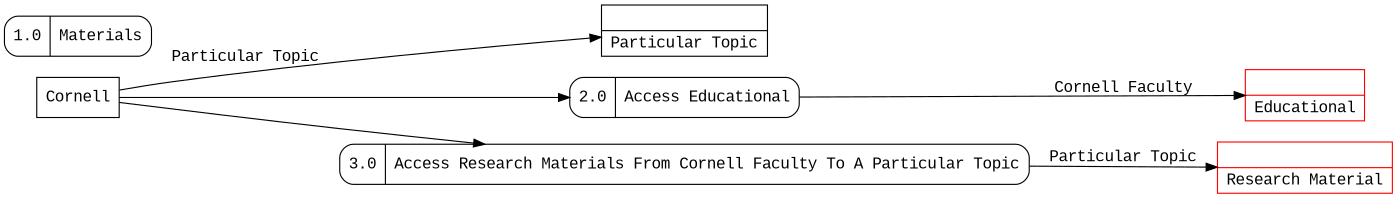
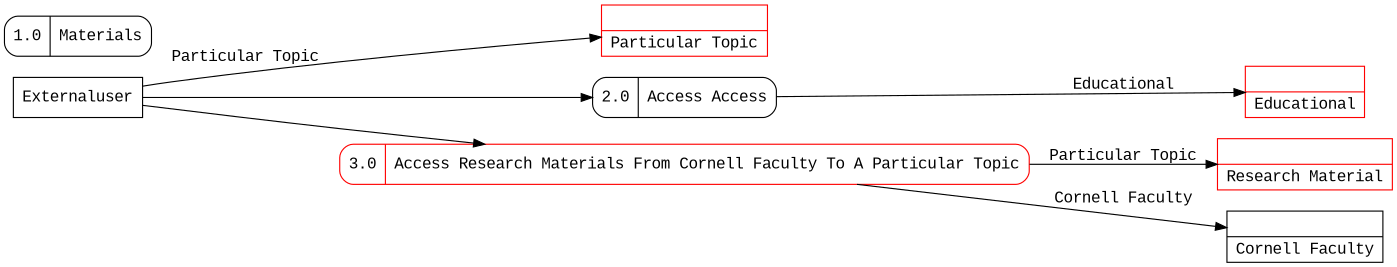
node "Particular Topic": color black -> red
edge "2.0" -> "Educational": label "Cornell Faculty" -> "Educational"
node "Cornell": label "Cornell" -> "Externaluser"
node "2.0": text "Access Educational" -> "Access Access"
node "3.0": color black -> red
node "Cornell Faculty": added
